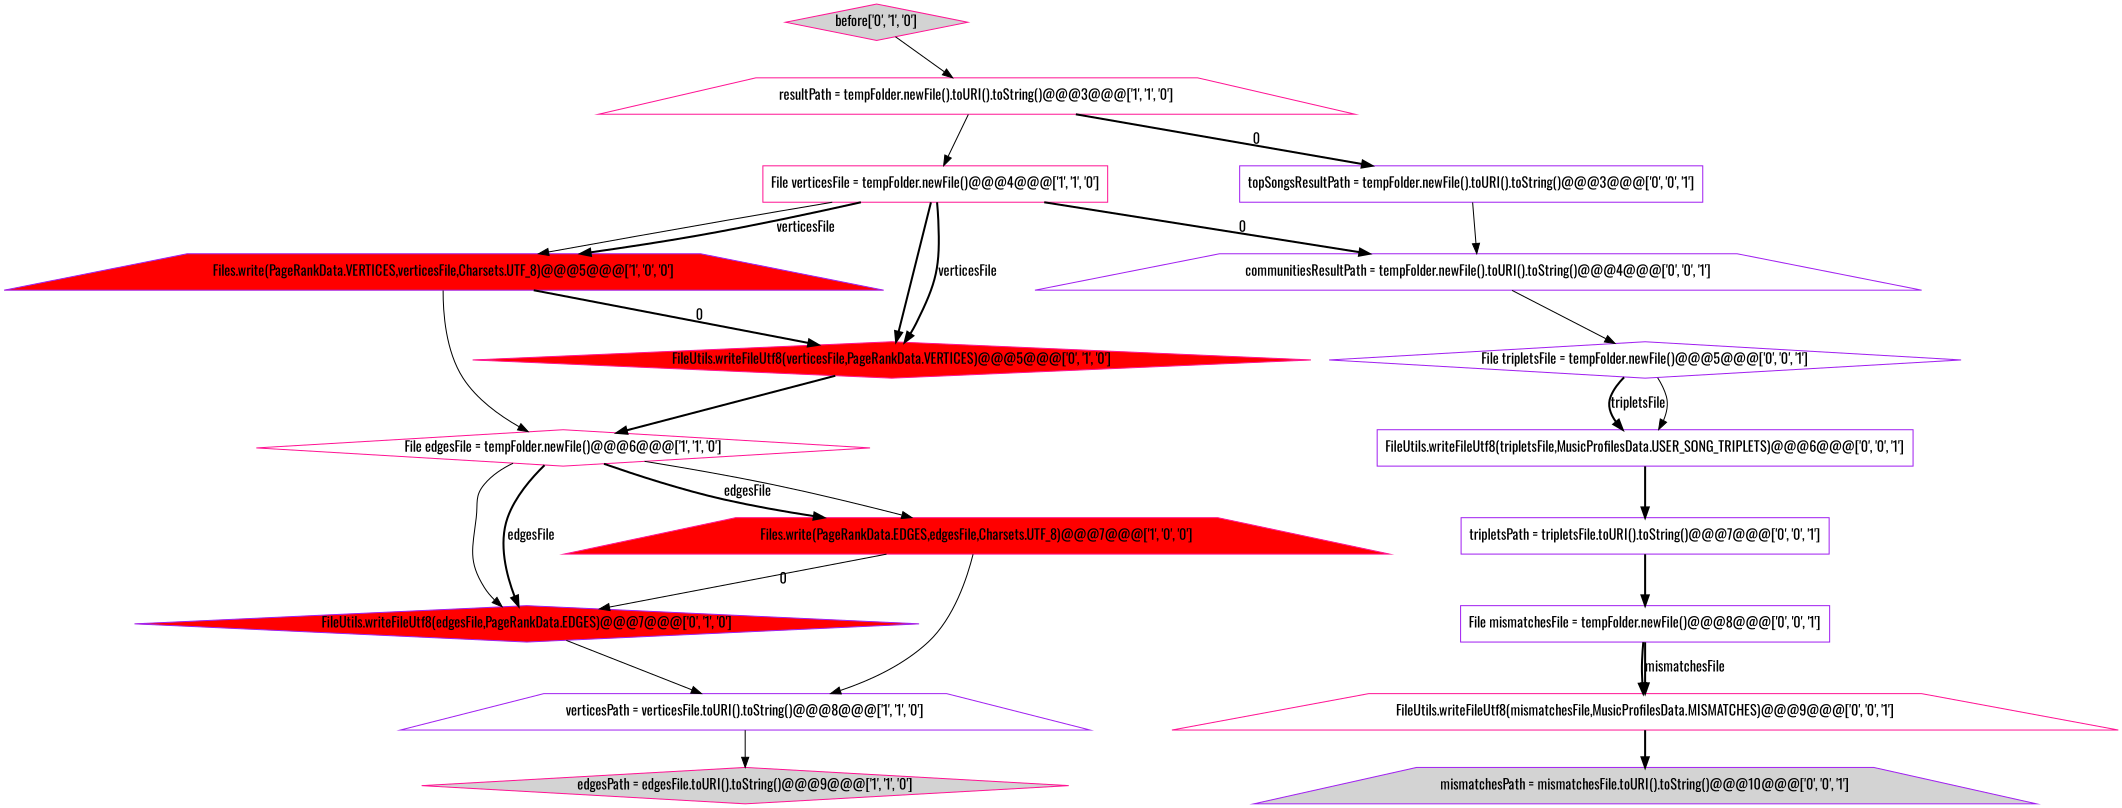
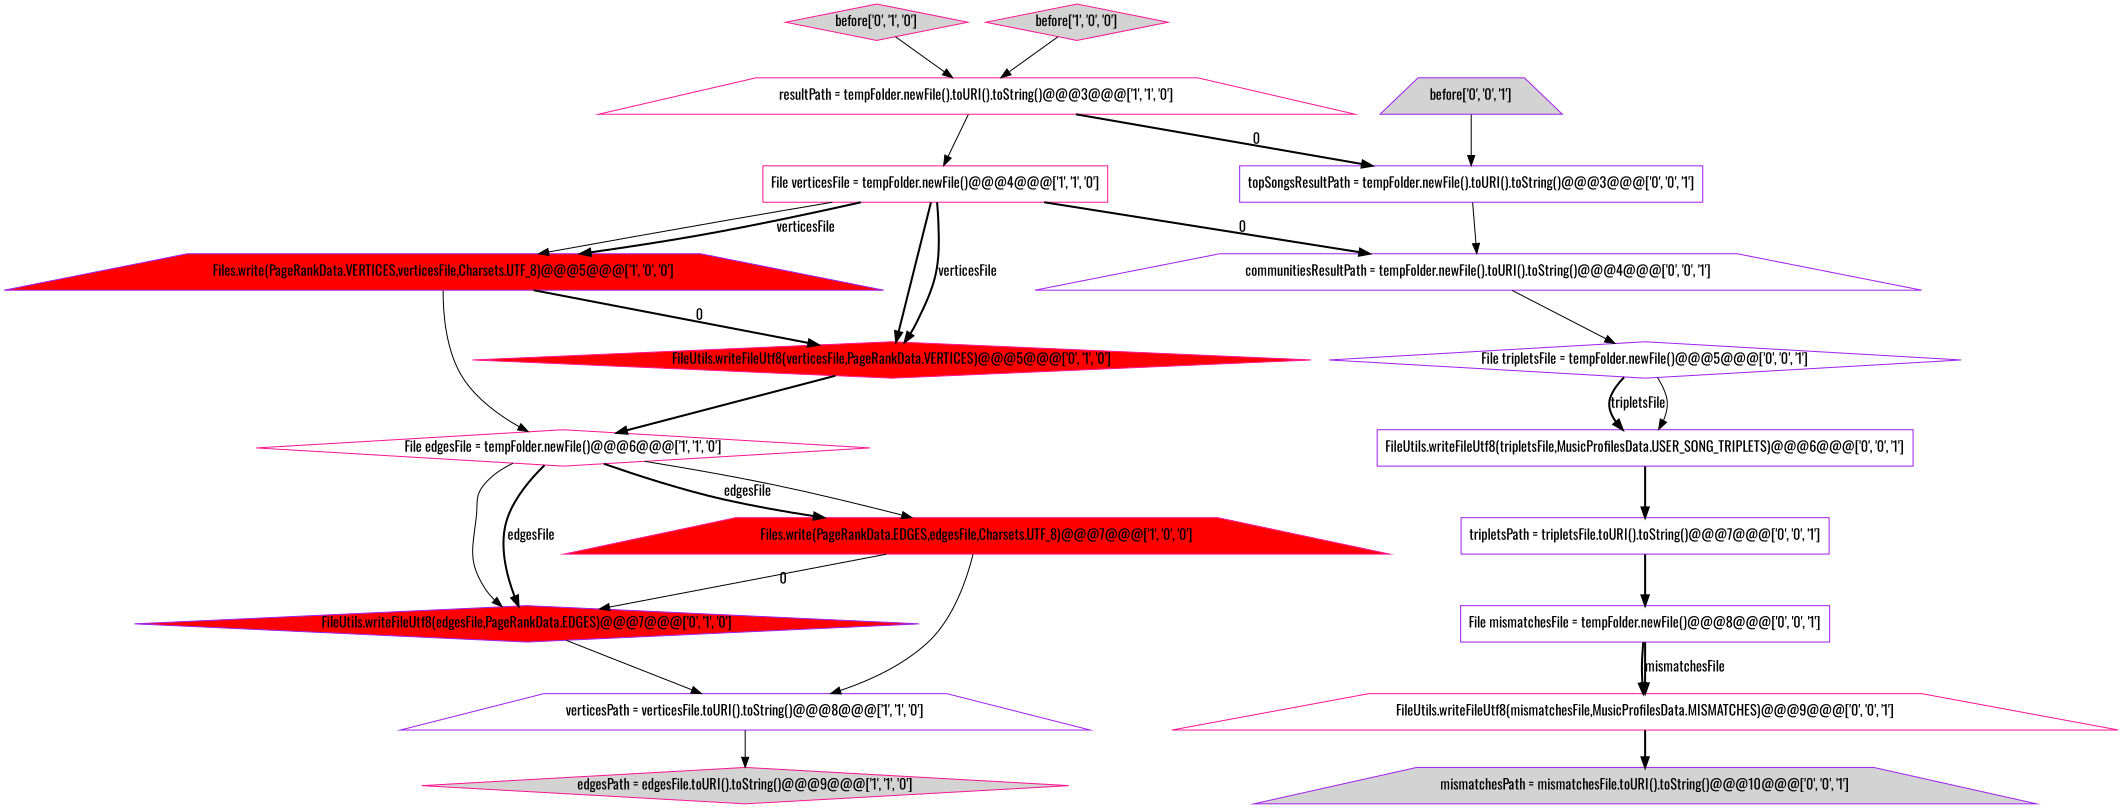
node "before['1', '0', '0']": added
node "before['0', '0', '1']": added
